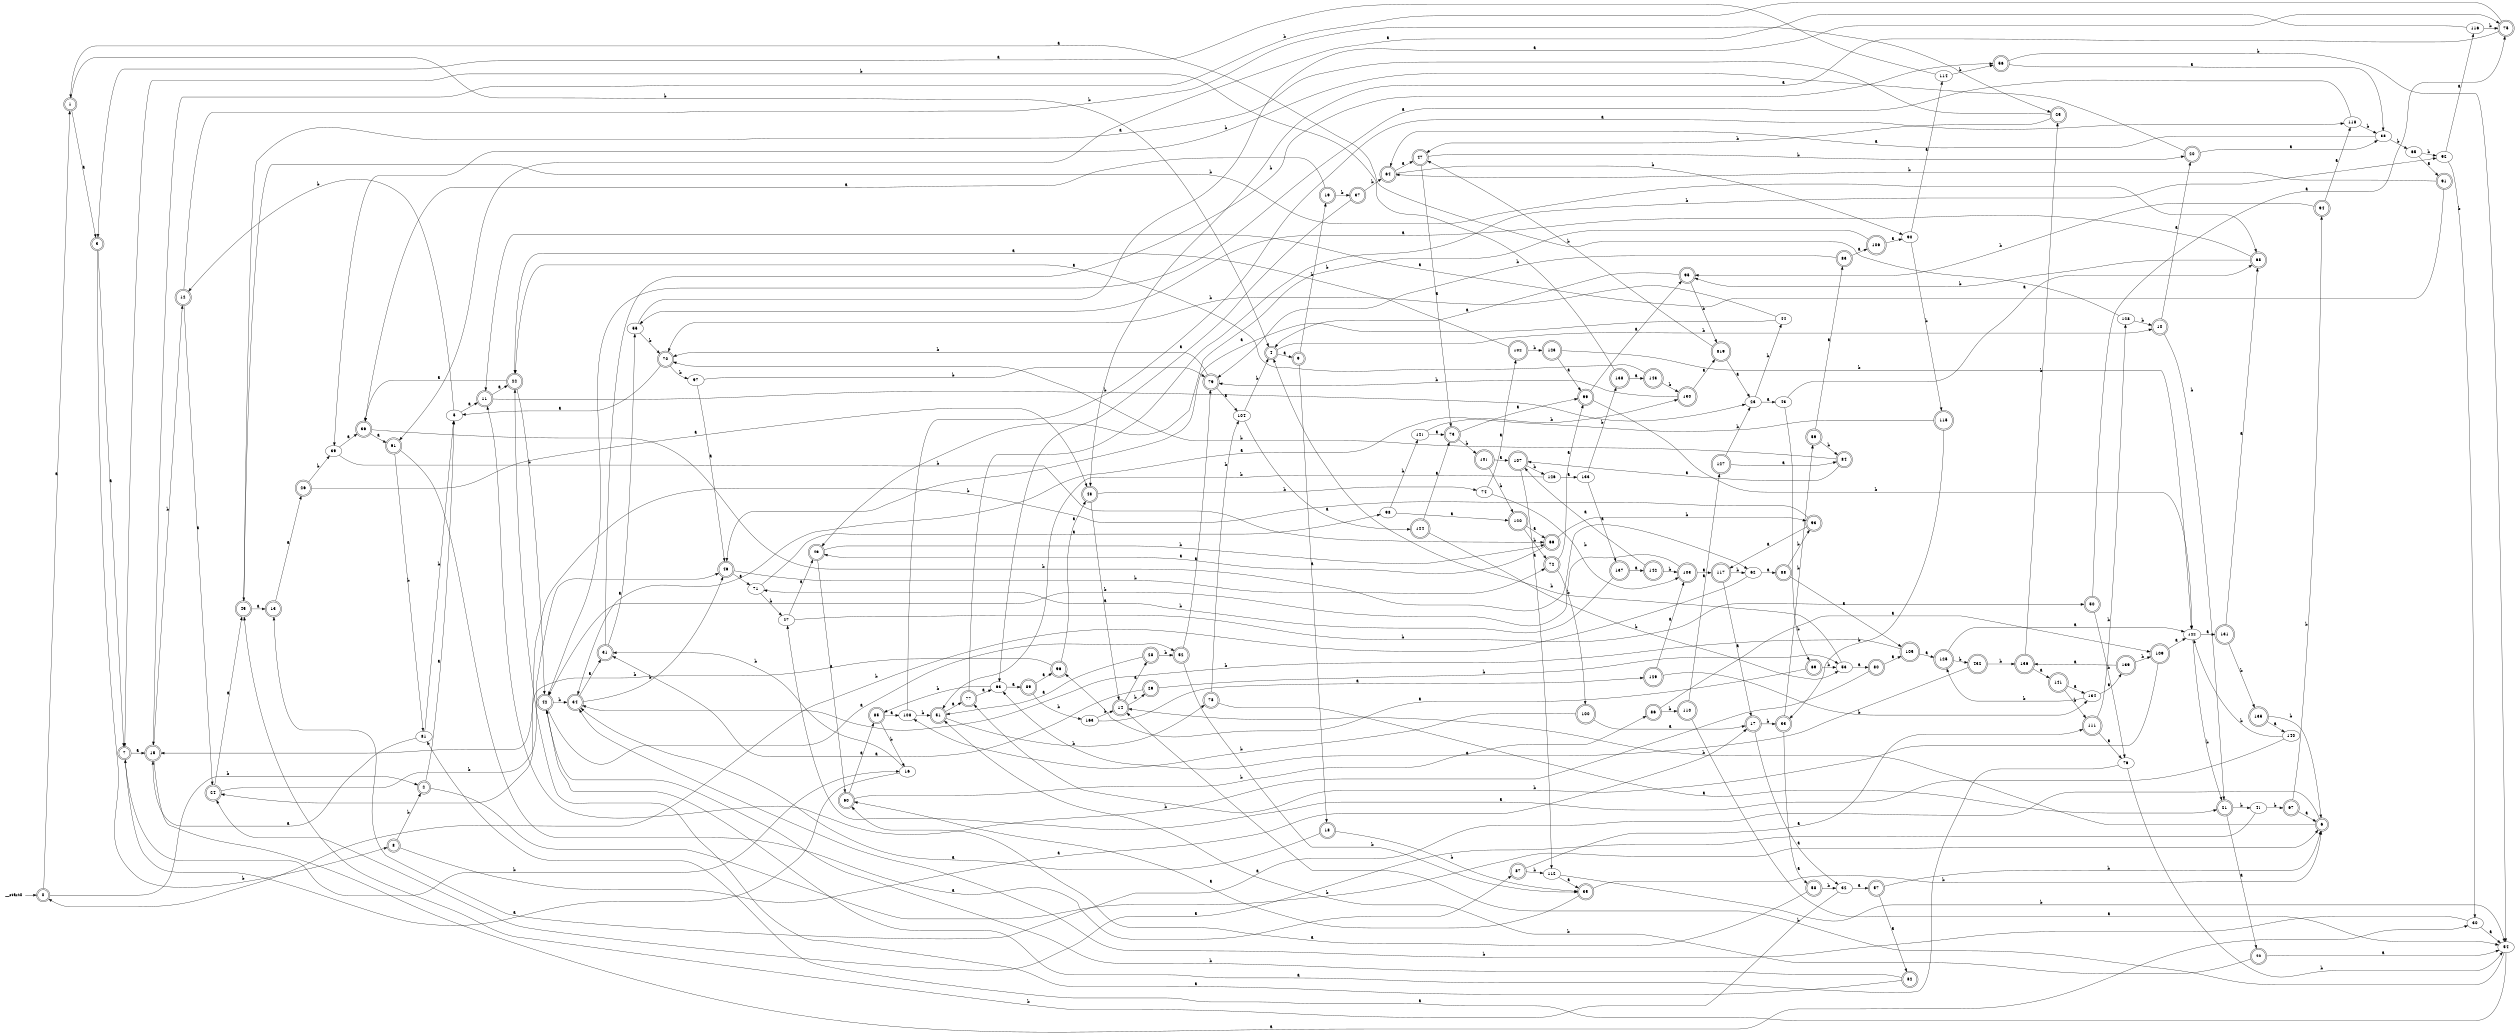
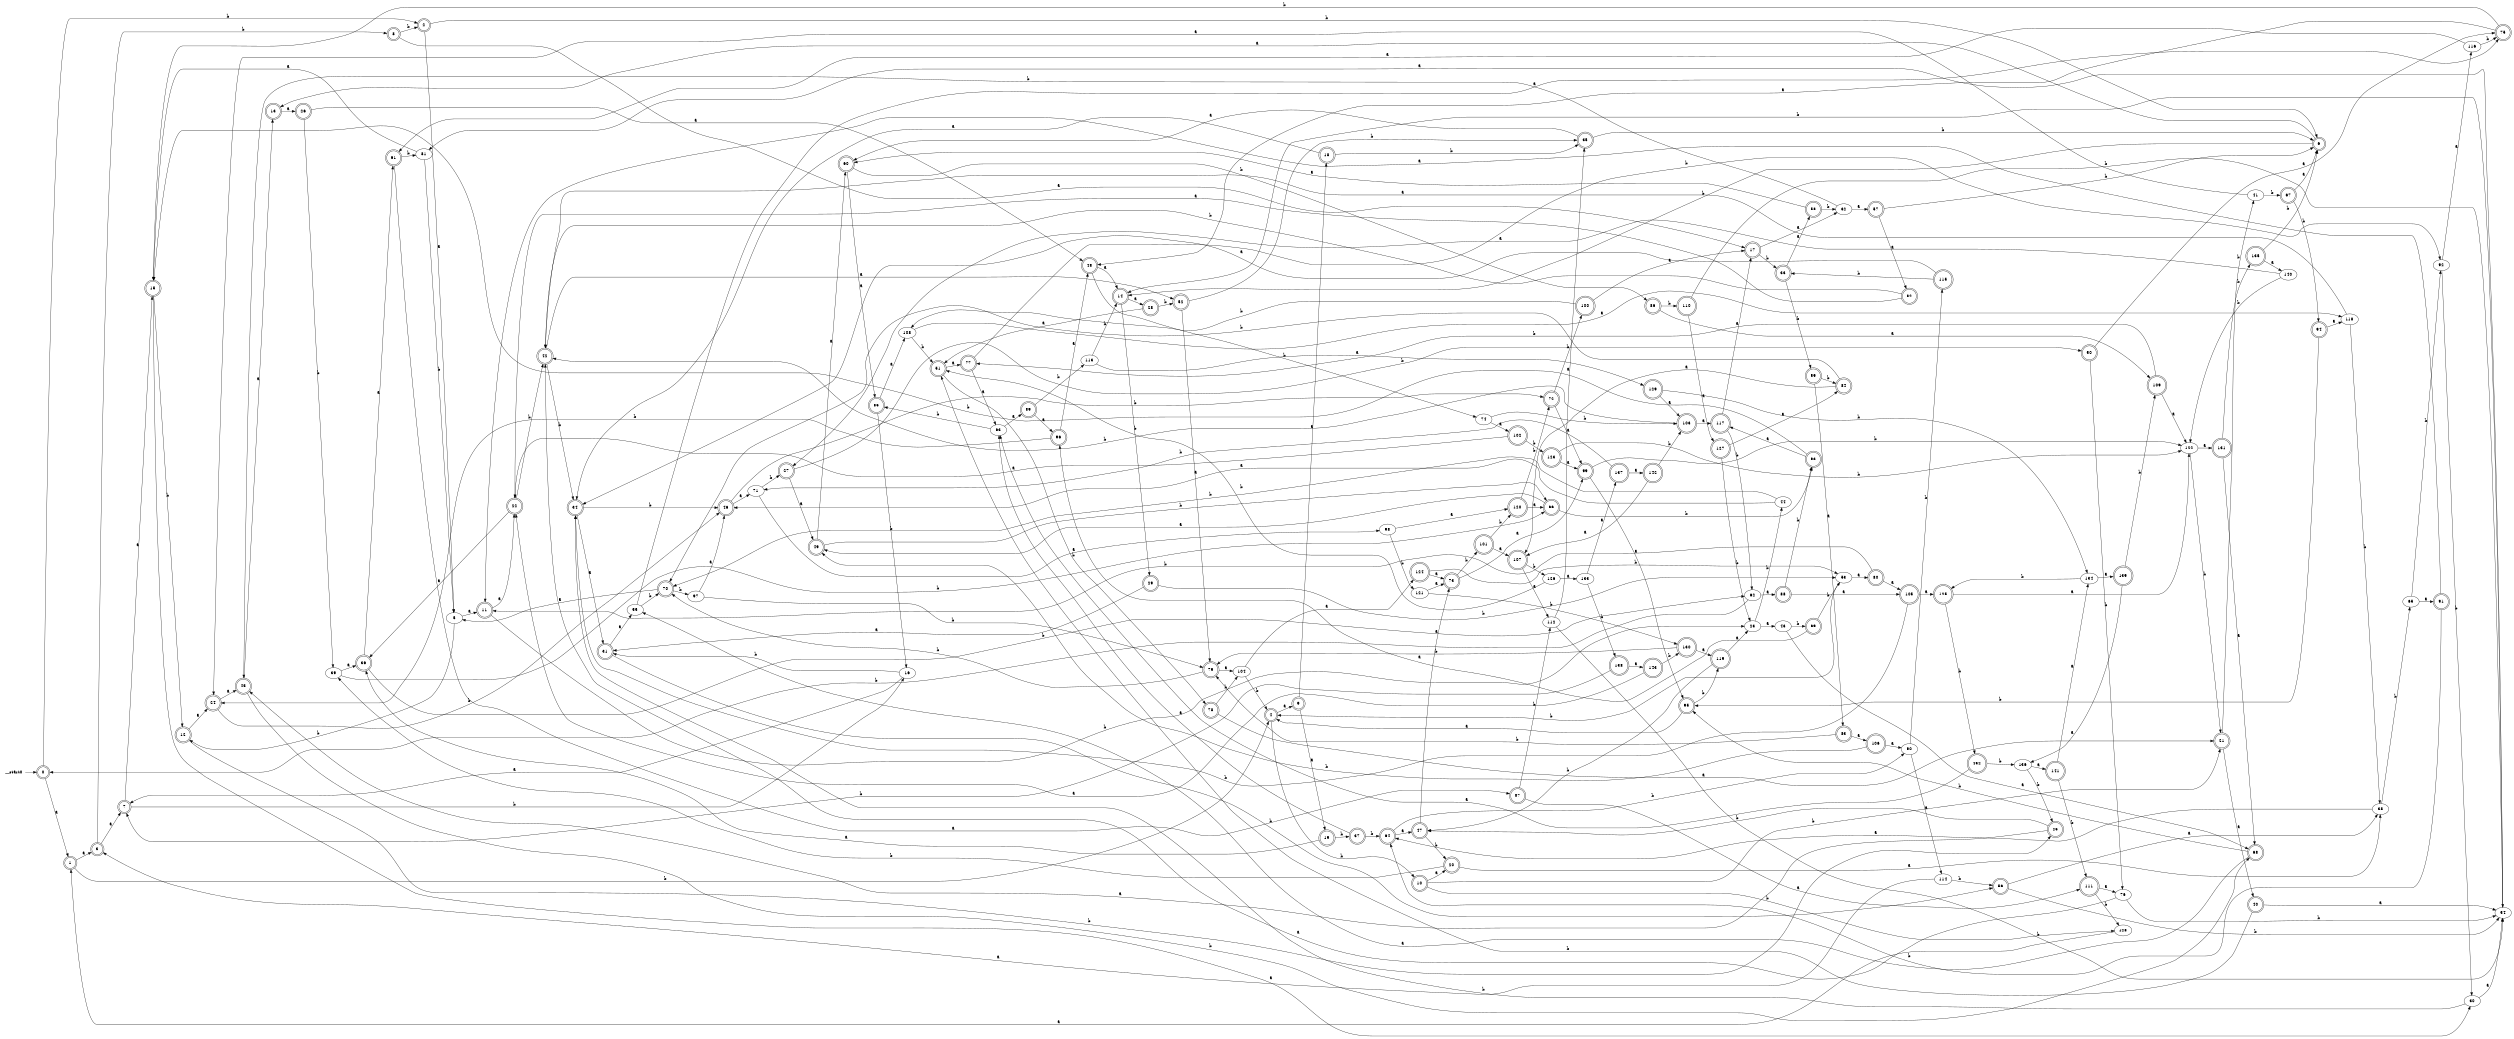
edge "9" -> "19": label "b" -> "a"
edge "128" -> "10": reversed
node "819": label "819" -> "119"
node "27": shape ellipse -> doublecircle
node "136": shape doublecircle -> ellipse
node "163": label "163" -> "113"
edge "110" -> "54": label "a" -> "b"
